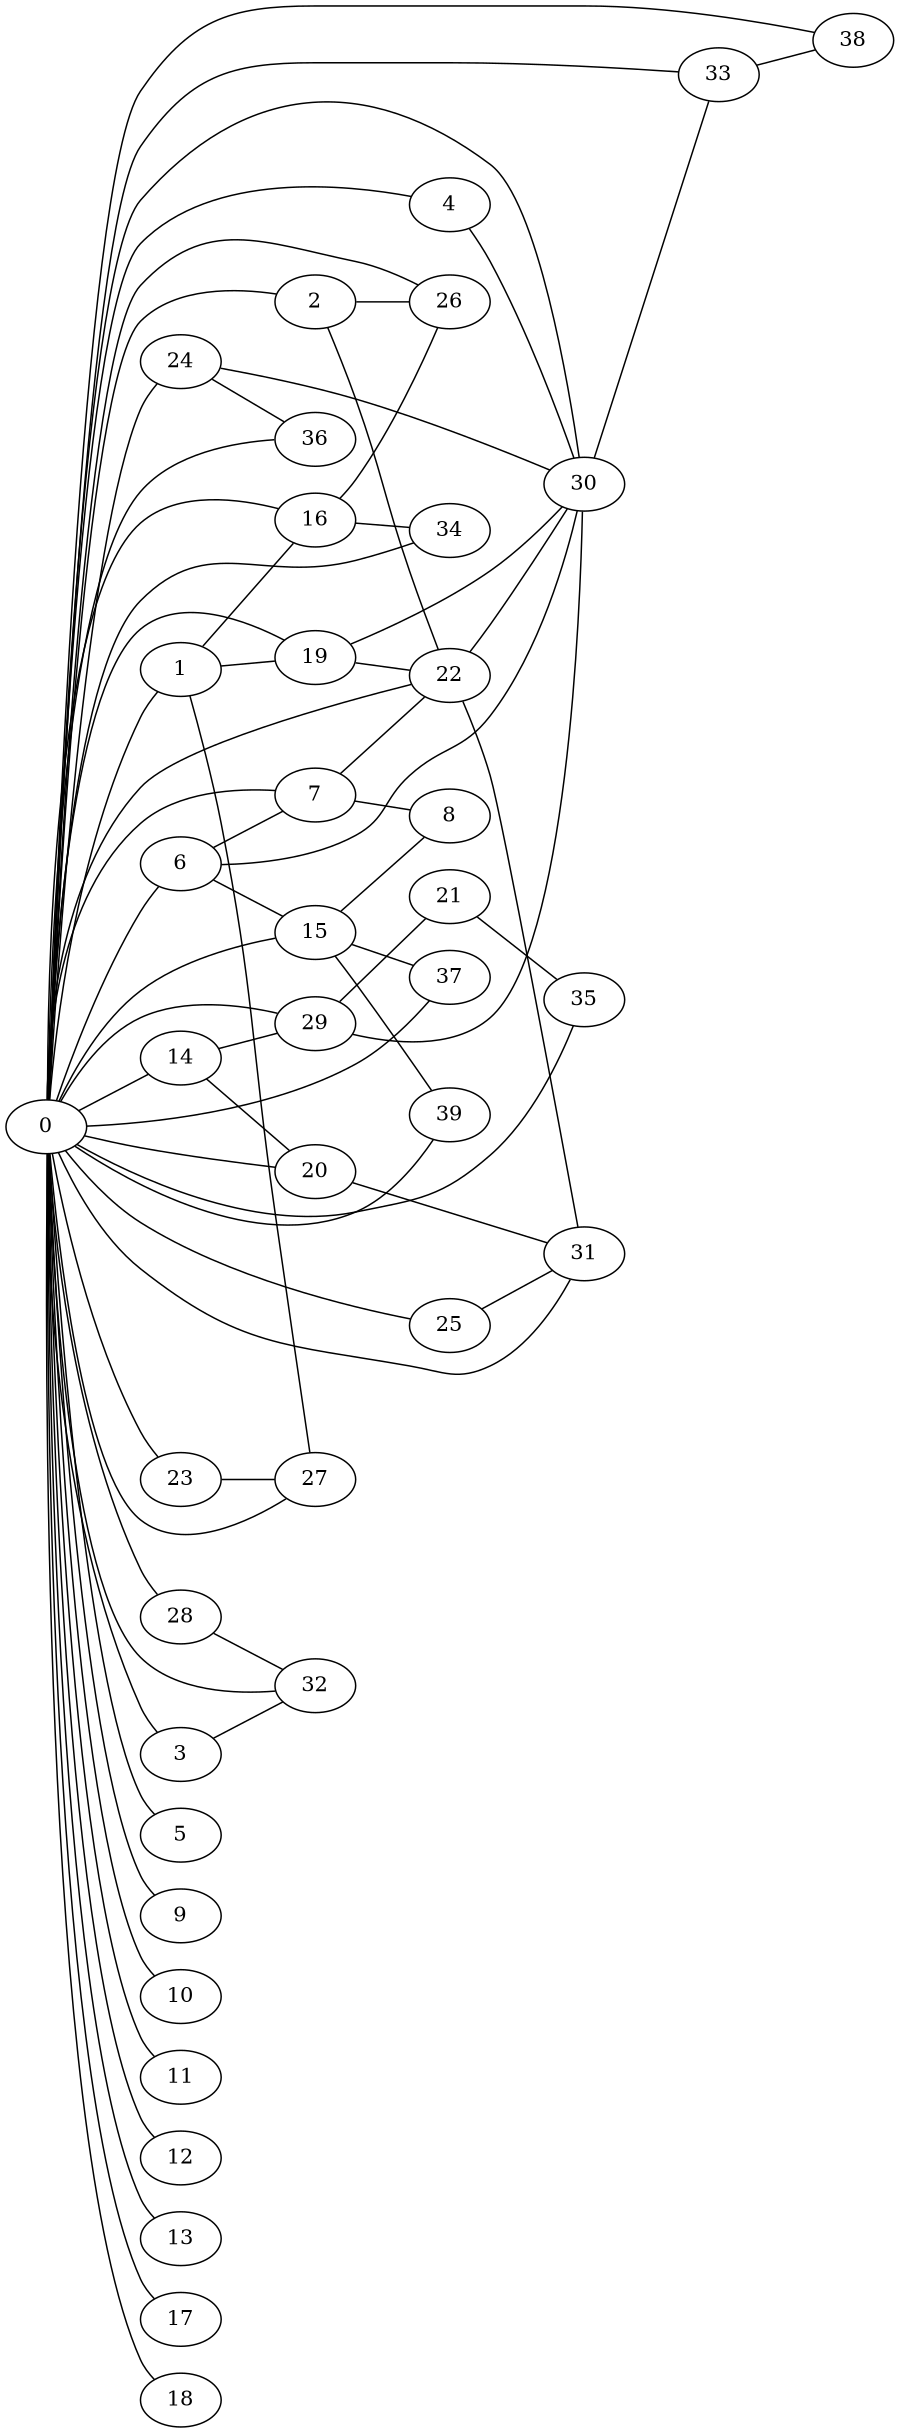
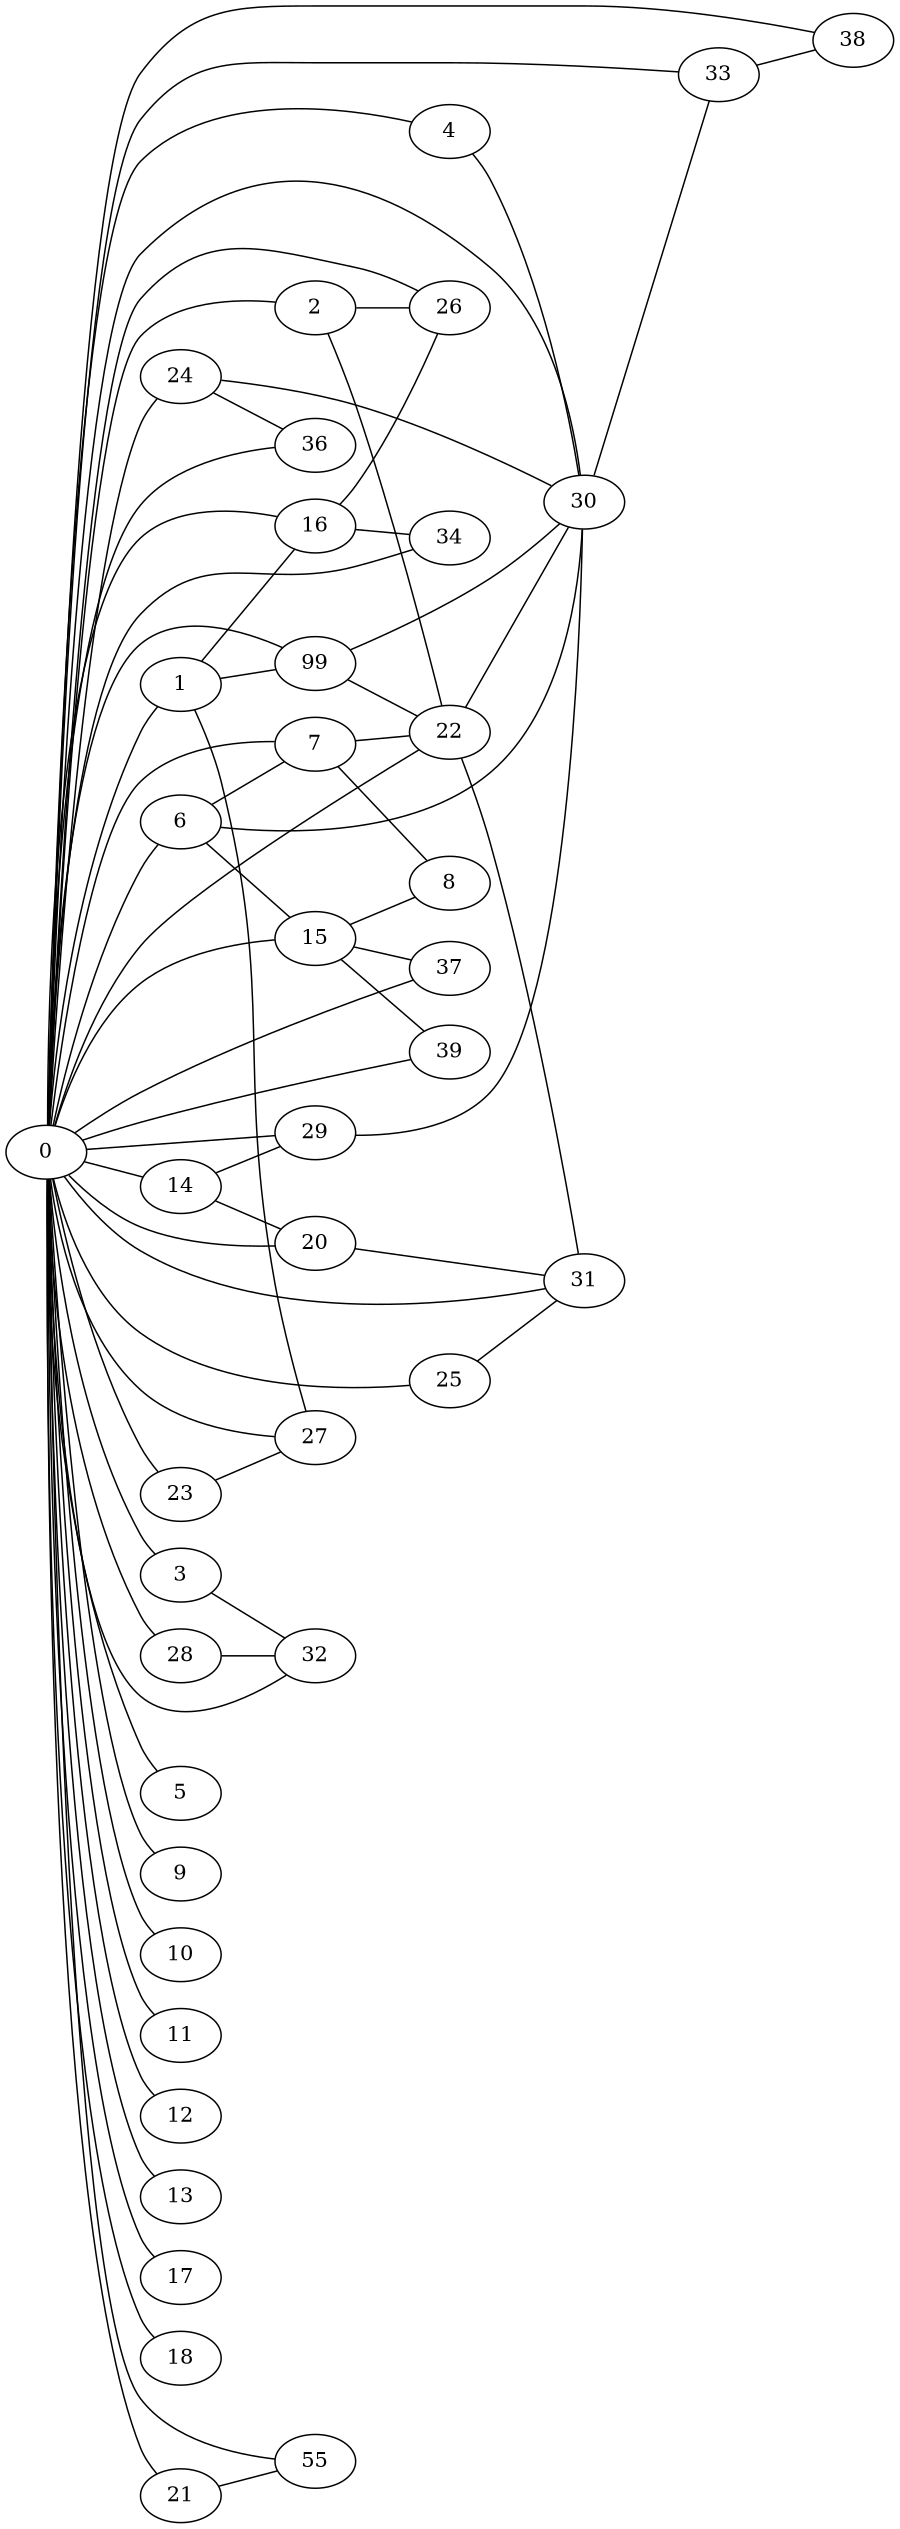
node "19": label "19" -> "99"
edge "21" -- "29": now "21" -- "0"
node "35": label "35" -> "55"
